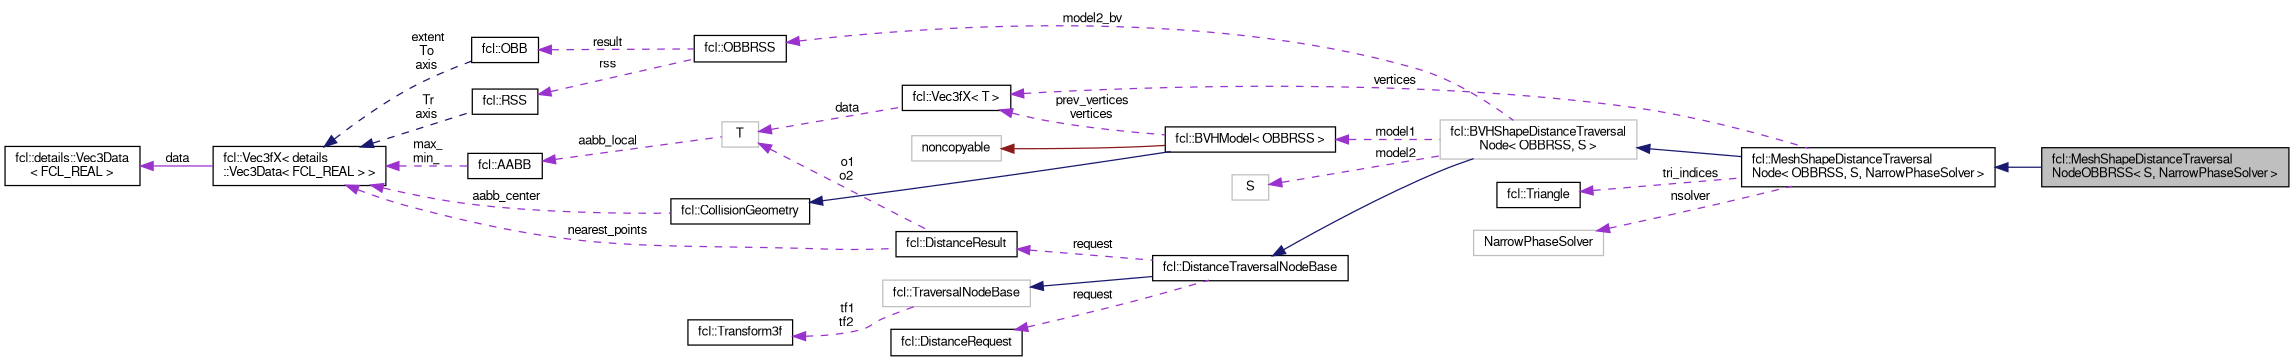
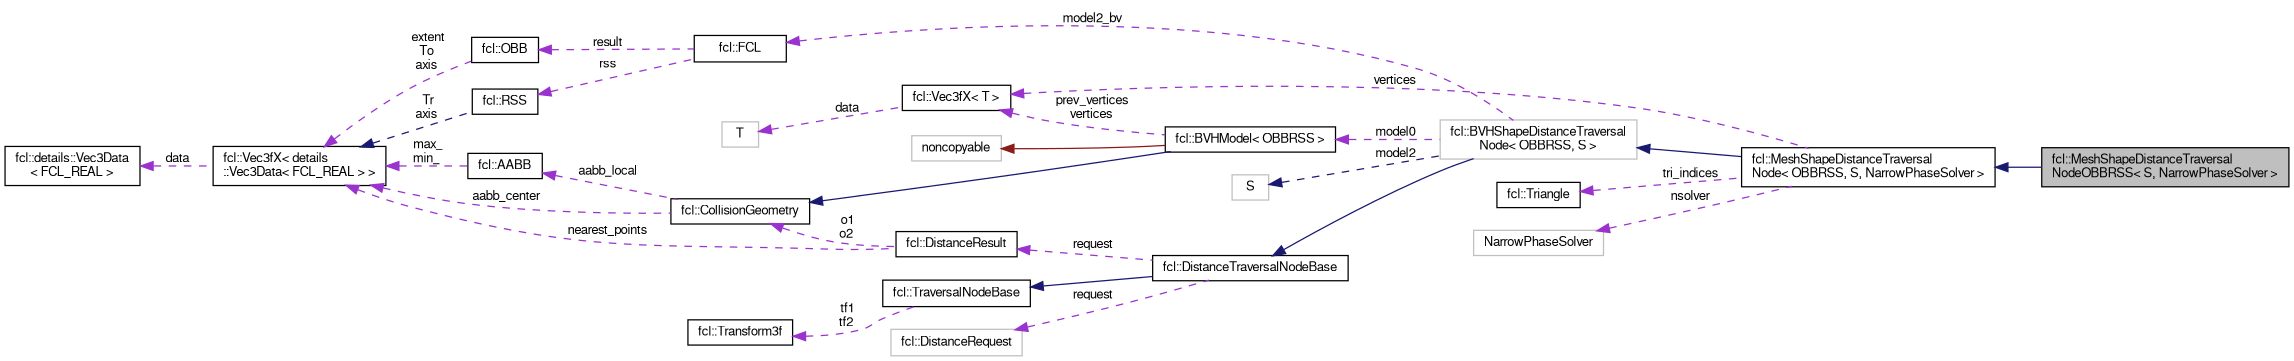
node "fcl::OBBRSS": label "fcl::OBBRSS" -> "fcl::FCL"
edge "fcl::OBB" -> "fcl::Vec3fX< details ::Vec3Data< FCL_REAL > >": color midnightblue -> darkorchid3
edge "fcl::BVHShapeDistanceTraversal Node< OBBRSS, S >" -> "fcl::BVHModel< OBBRSS >": label " model1" -> " model0"
edge "T" -> "fcl::AABB": now "fcl::CollisionGeometry" -> "fcl::AABB"
edge "fcl::Vec3fX< details ::Vec3Data< FCL_REAL > >" -> "fcl::details::Vec3Data < FCL_REAL >": style solid -> dashed
edge "fcl::BVHShapeDistanceTraversal Node< OBBRSS, S >" -> "S": color darkorchid3 -> midnightblue
edge "fcl::DistanceResult" -> "T": now "fcl::DistanceResult" -> "fcl::CollisionGeometry"
node "fcl::TraversalNodeBase": color grey75 -> black
node "fcl::DistanceRequest": color black -> grey75
